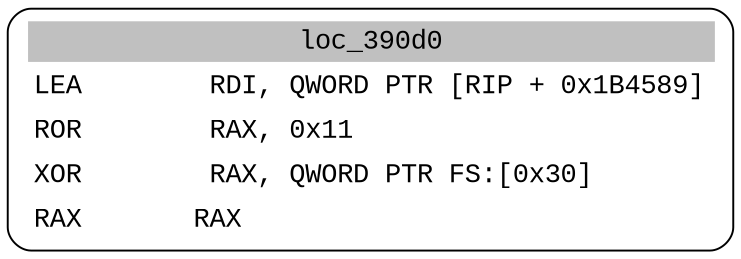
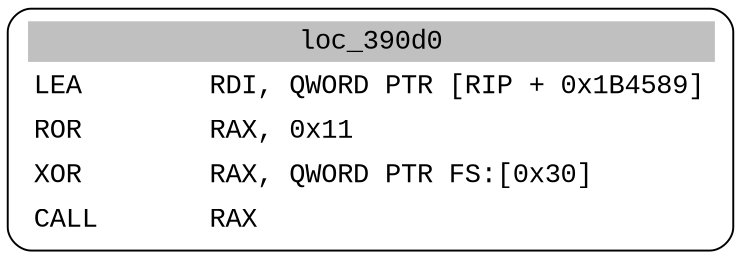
node "loc_390d0": text "RAX       RAX" -> "CALL       RAX"
